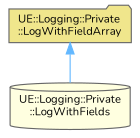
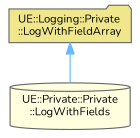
node "UE::Logging::Private ::LogWithFields": label "UE::Logging::Private ::LogWithFields" -> "UE::Private::Private ::LogWithFields"
